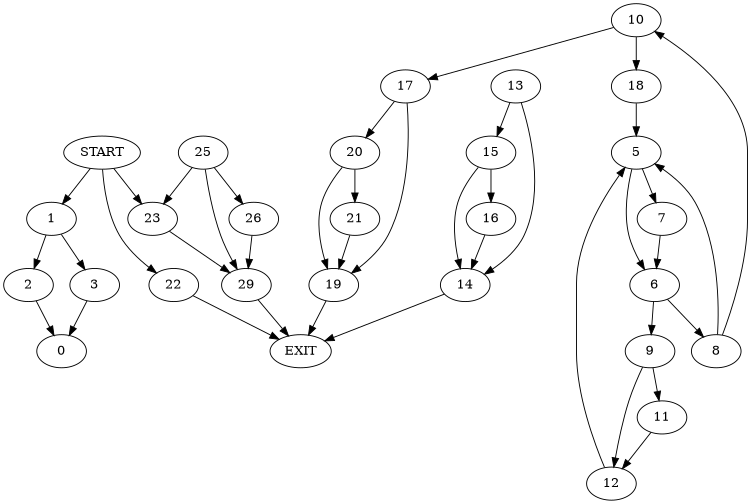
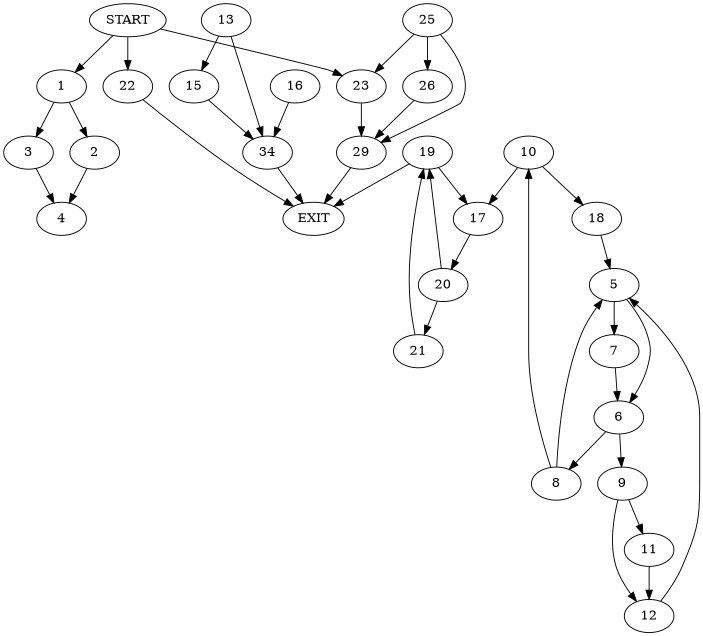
edge "15" -> "16": removed
edge "17" -> "19": reversed
node "14": label "14" -> "34"
node "0": label "0" -> "4"
